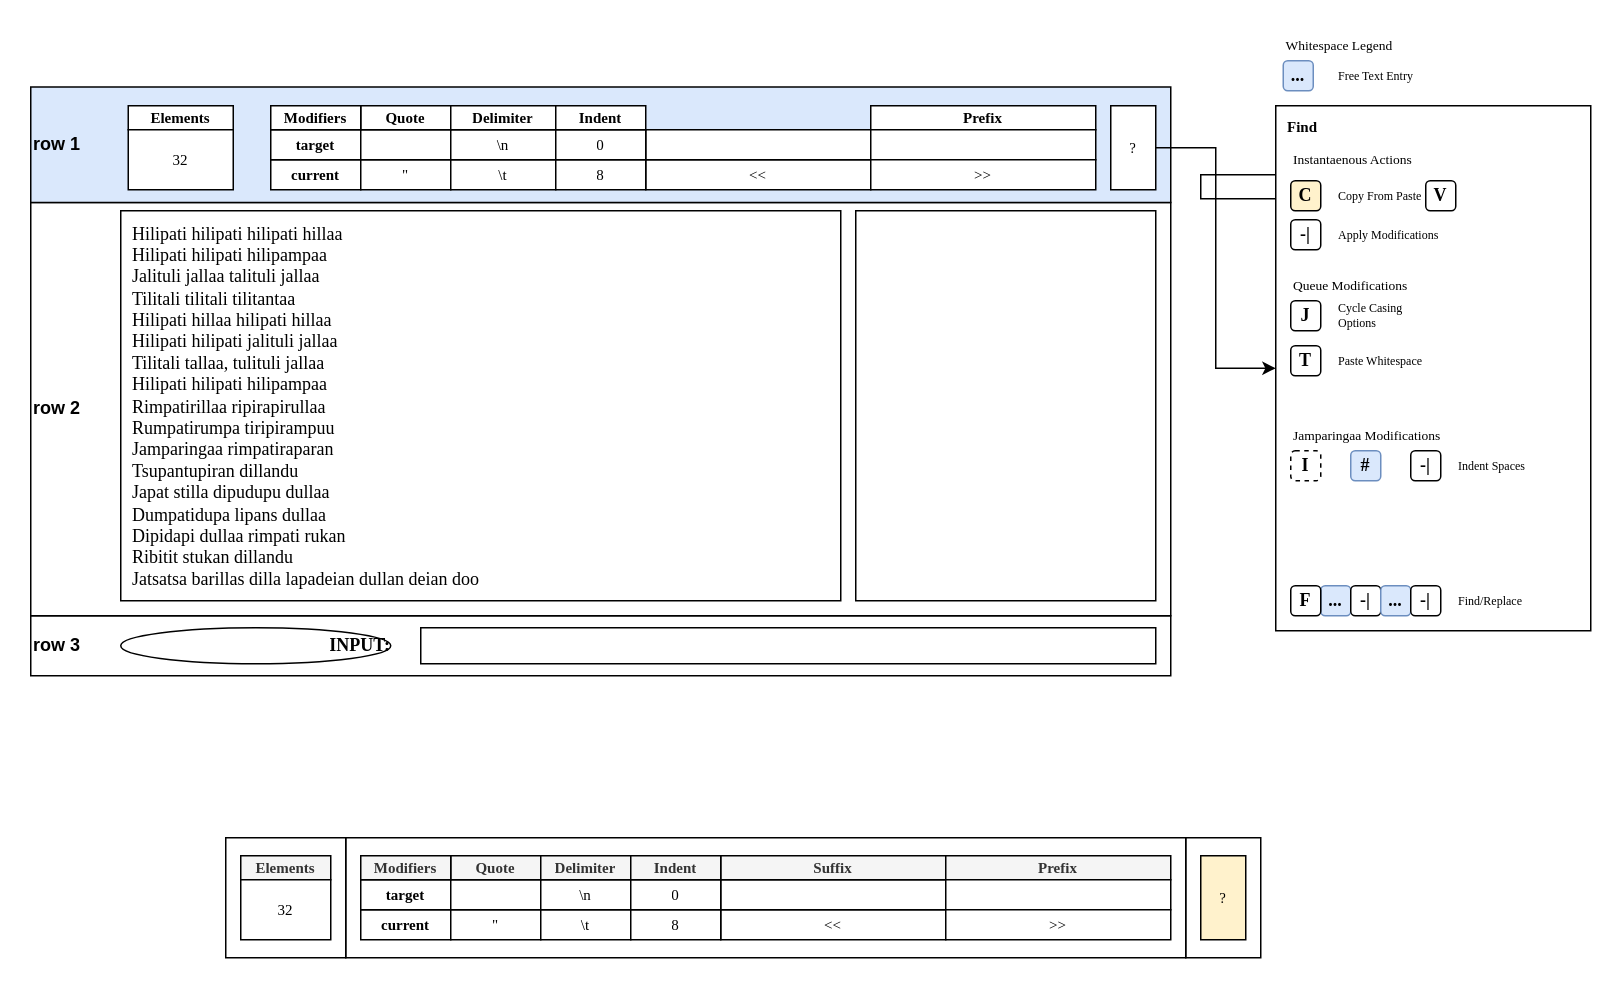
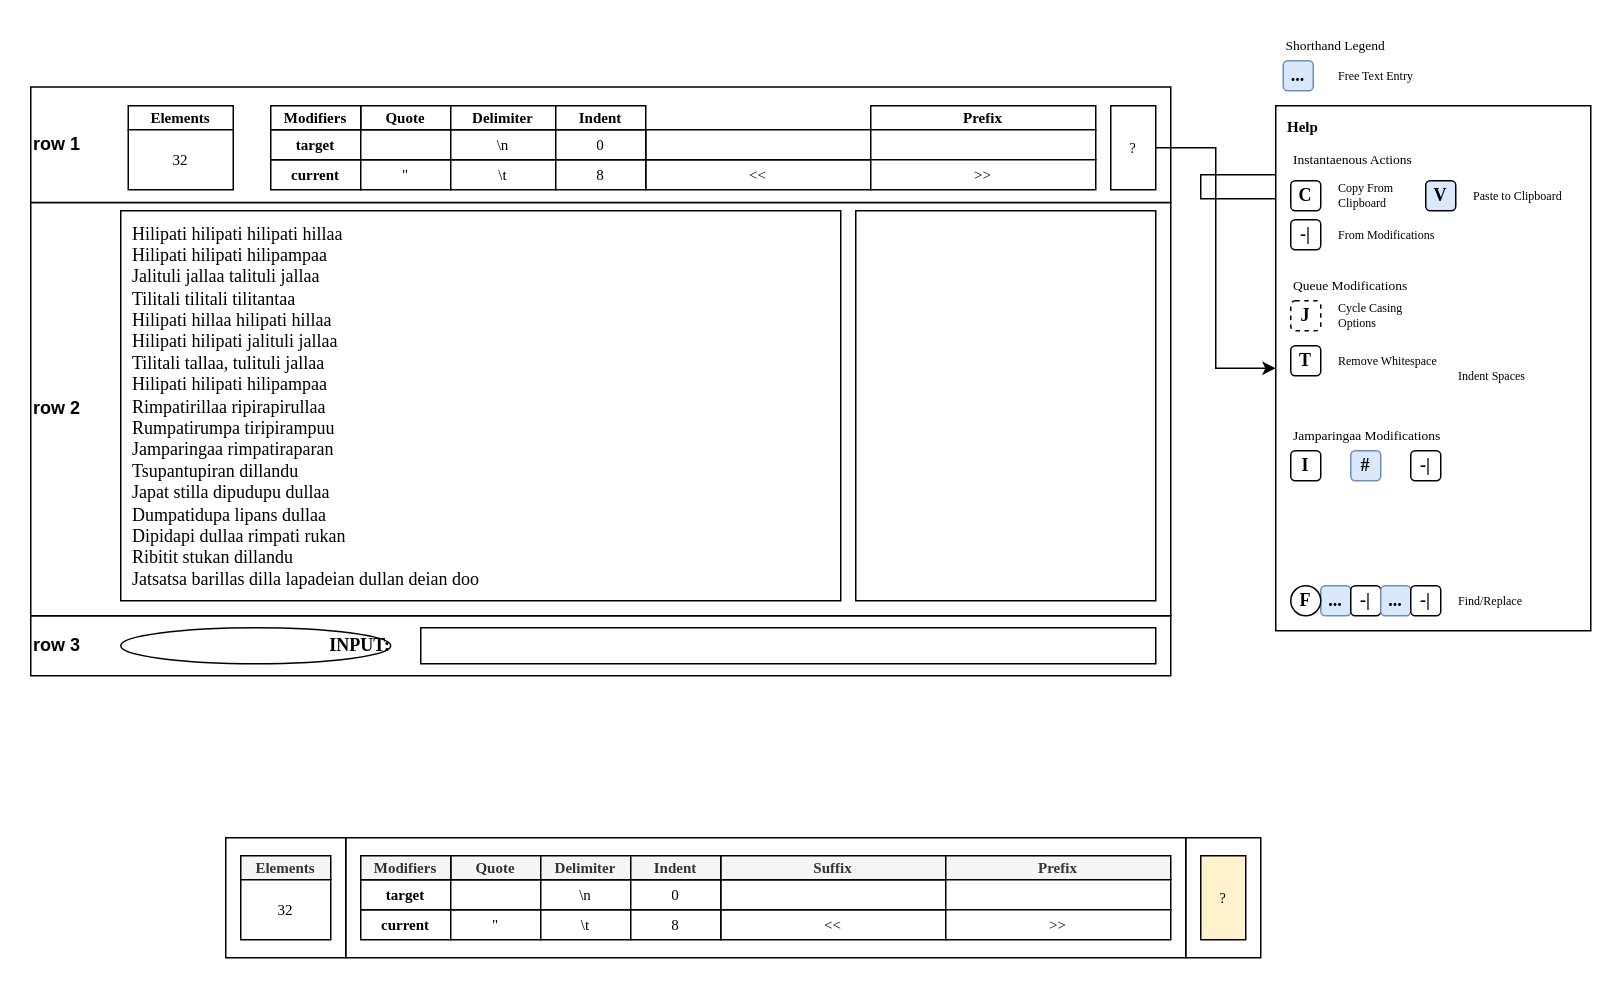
node "Whitespace Legend": label "Whitespace Legend" -> "Shorthand Legend"
node "Find": label "Find" -> "Help"
node "row 1": fillcolor #dae8fc -> #ffffff
node "C": fillcolor #fff2cc -> #ffffff
node "Copy From Paste": label "Copy From Paste" -> "Copy From Clipboard"
node "V": fillcolor #ffffff -> #dae8fc
node "Paste to Clipboard": added
node "Apply Modifications": label "Apply Modifications" -> "From Modifications"
node "J": style solid -> dashed
node "Paste Whitespace": label "Paste Whitespace" -> "Remove Whitespace"
node "I": style dashed -> solid
node "Indent Spaces": moved (1508, 466) -> (1508, 376)
node "F": shape rounded rectangle -> ellipse
